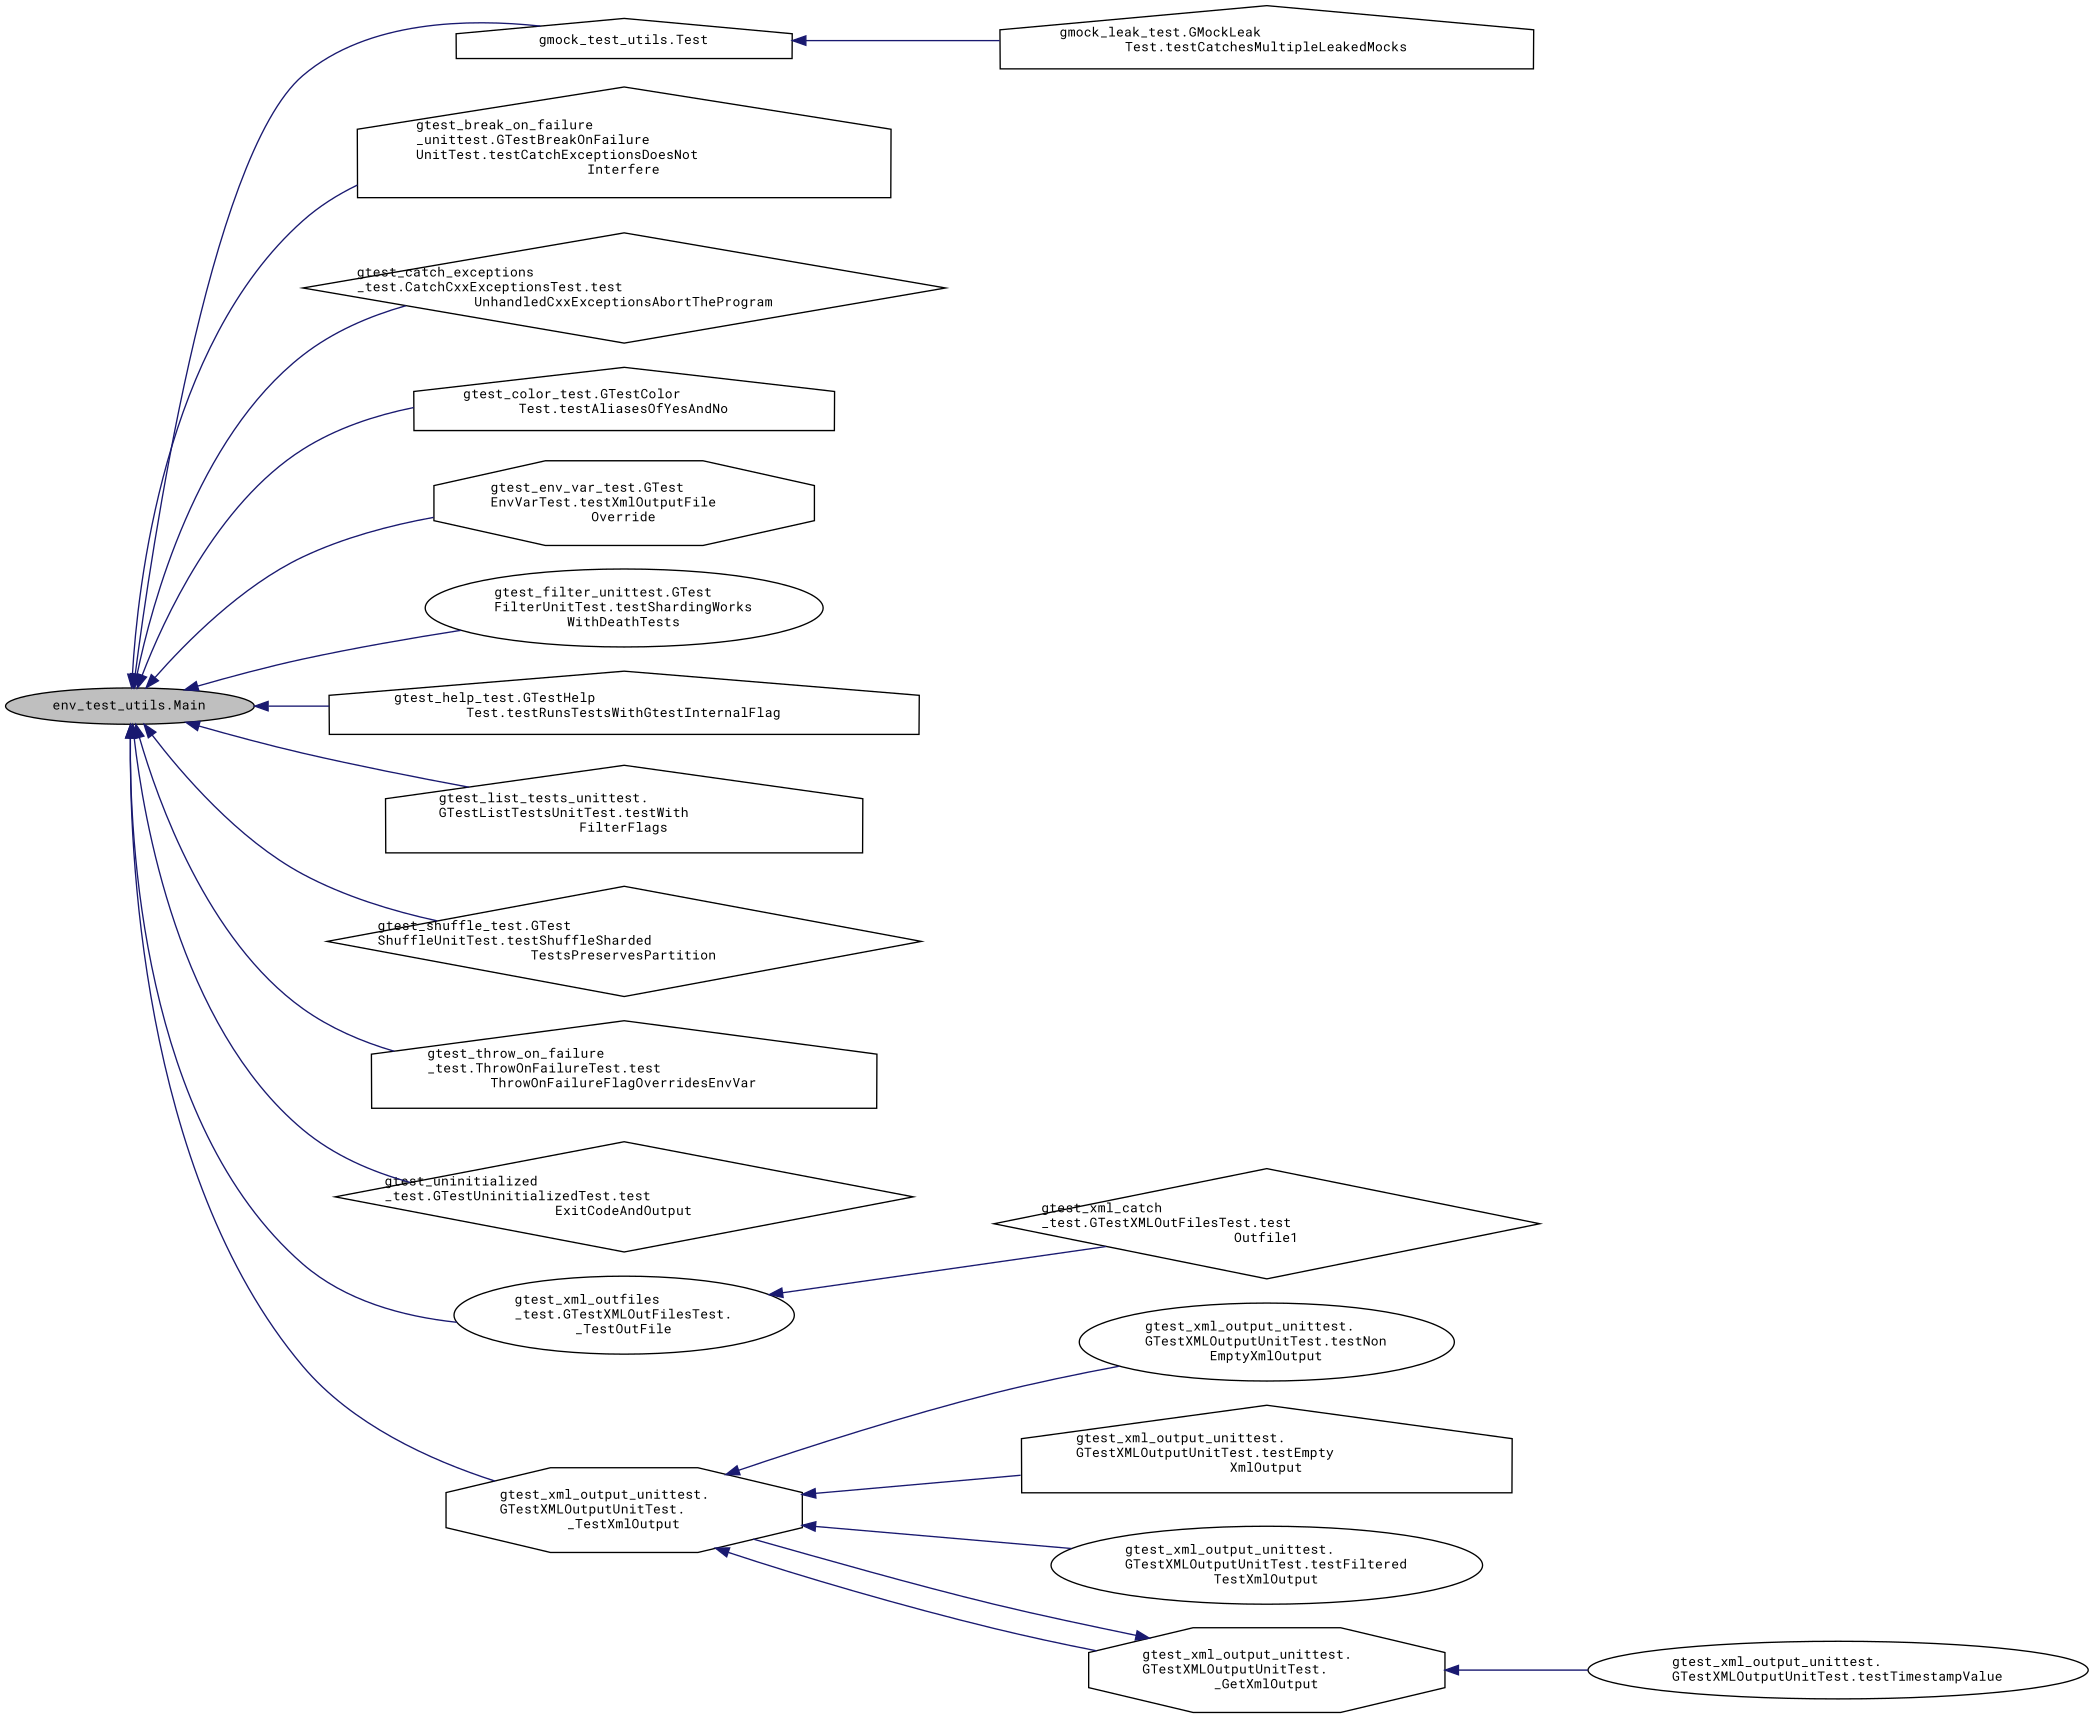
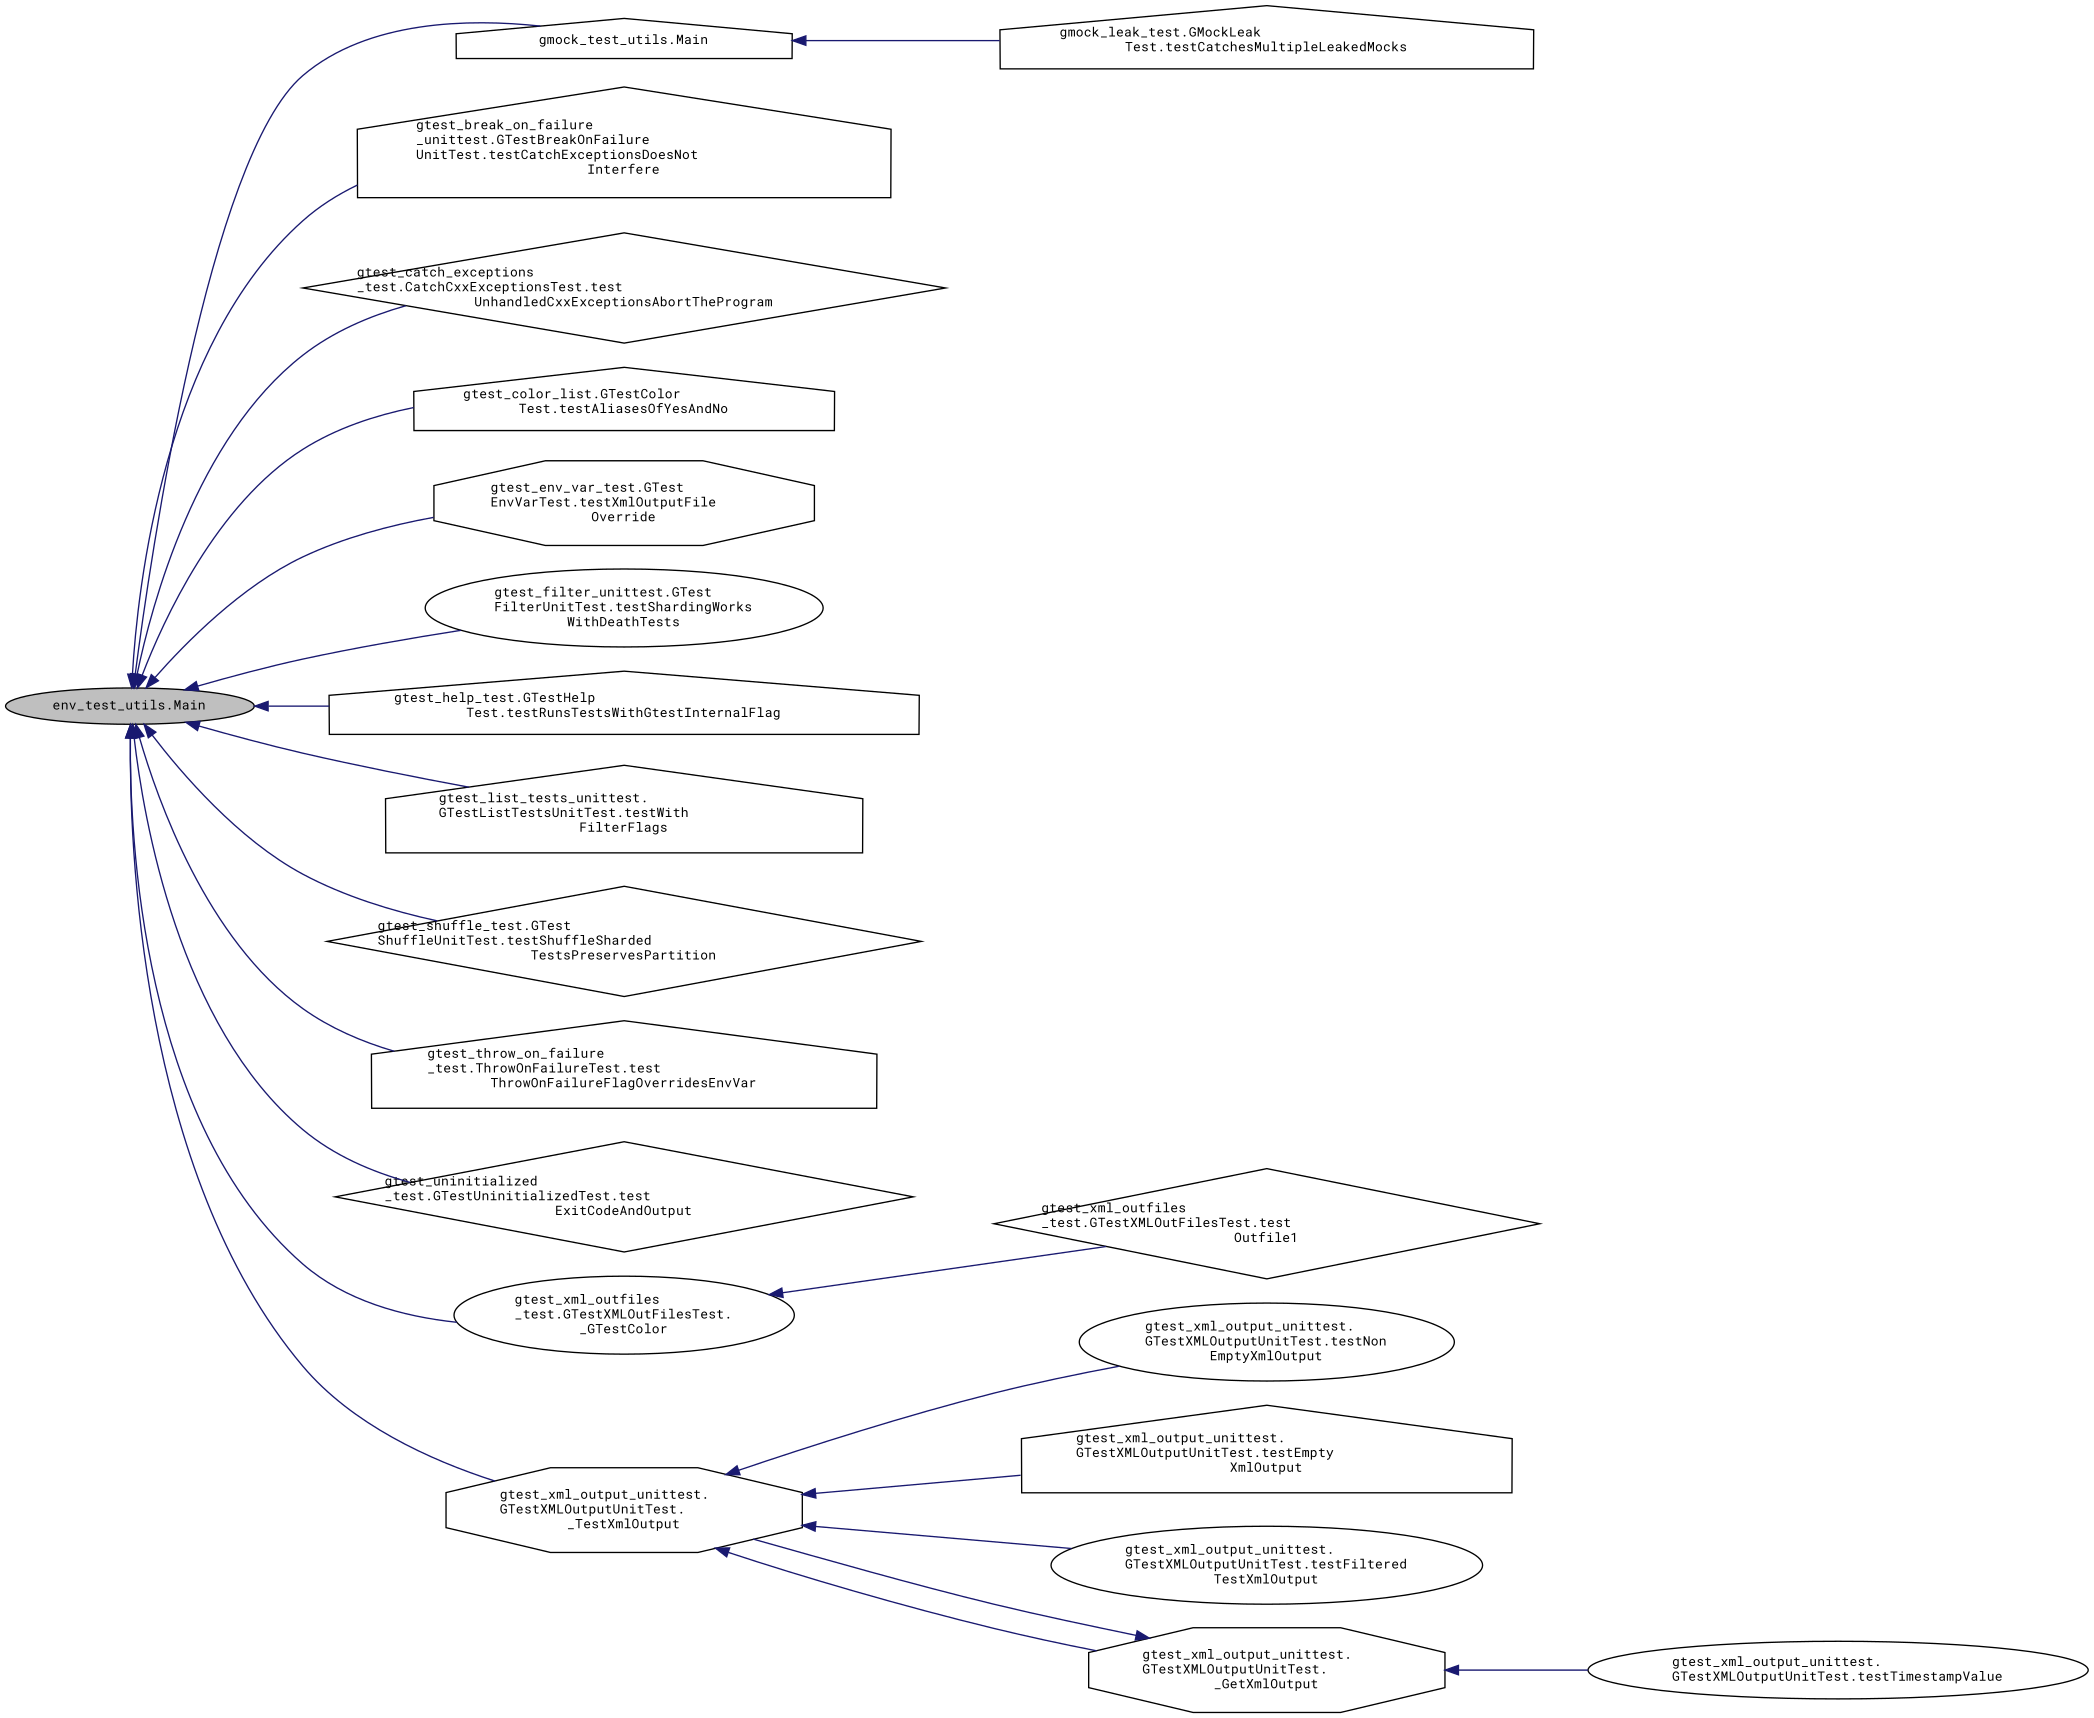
node "gmock_test_utils.Test": label "gmock_test_utils.Test" -> "gmock_test_utils.Main"
node "gtest_color_test.GTestColor Test.testAliasesOfYesAndNo": label "gtest_color_test.GTestColor Test.testAliasesOfYesAndNo" -> "gtest_color_list.GTestColor Test.testAliasesOfYesAndNo"
node "gtest_xml_catch _test.GTestXMLOutFilesTest.test Outfile1": label "gtest_xml_catch _test.GTestXMLOutFilesTest.test Outfile1" -> "gtest_xml_outfiles _test.GTestXMLOutFilesTest.test Outfile1"
node "gtest_xml_outfiles _test.GTestXMLOutFilesTest. _TestOutFile": label "gtest_xml_outfiles _test.GTestXMLOutFilesTest. _TestOutFile" -> "gtest_xml_outfiles _test.GTestXMLOutFilesTest. _GTestColor"
